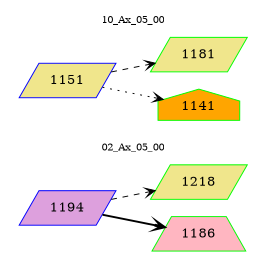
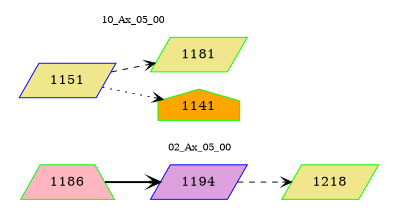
edge "1194" -> "1186": reversed
